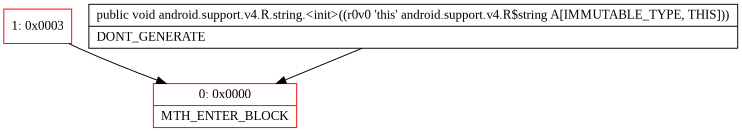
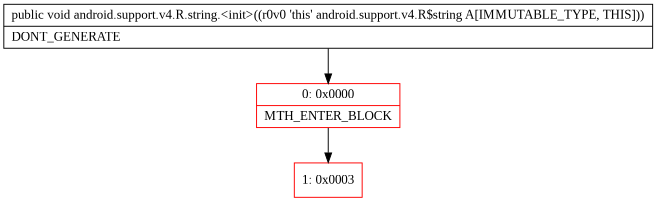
edge "1: 0x0003" -> "0: 0x0000": reversed
